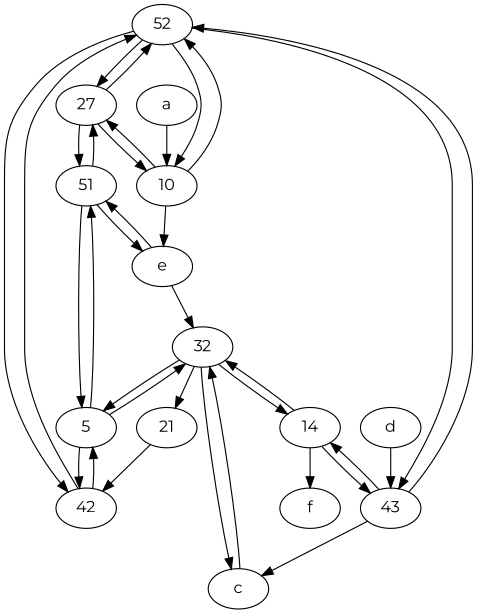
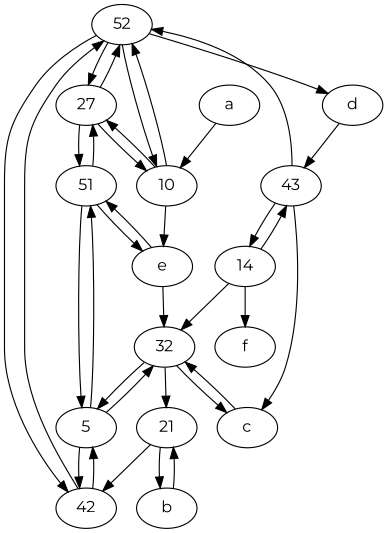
edge "52" -> "43": now "52" -> "d"
edge "32" -> "14": removed
node "b": added
